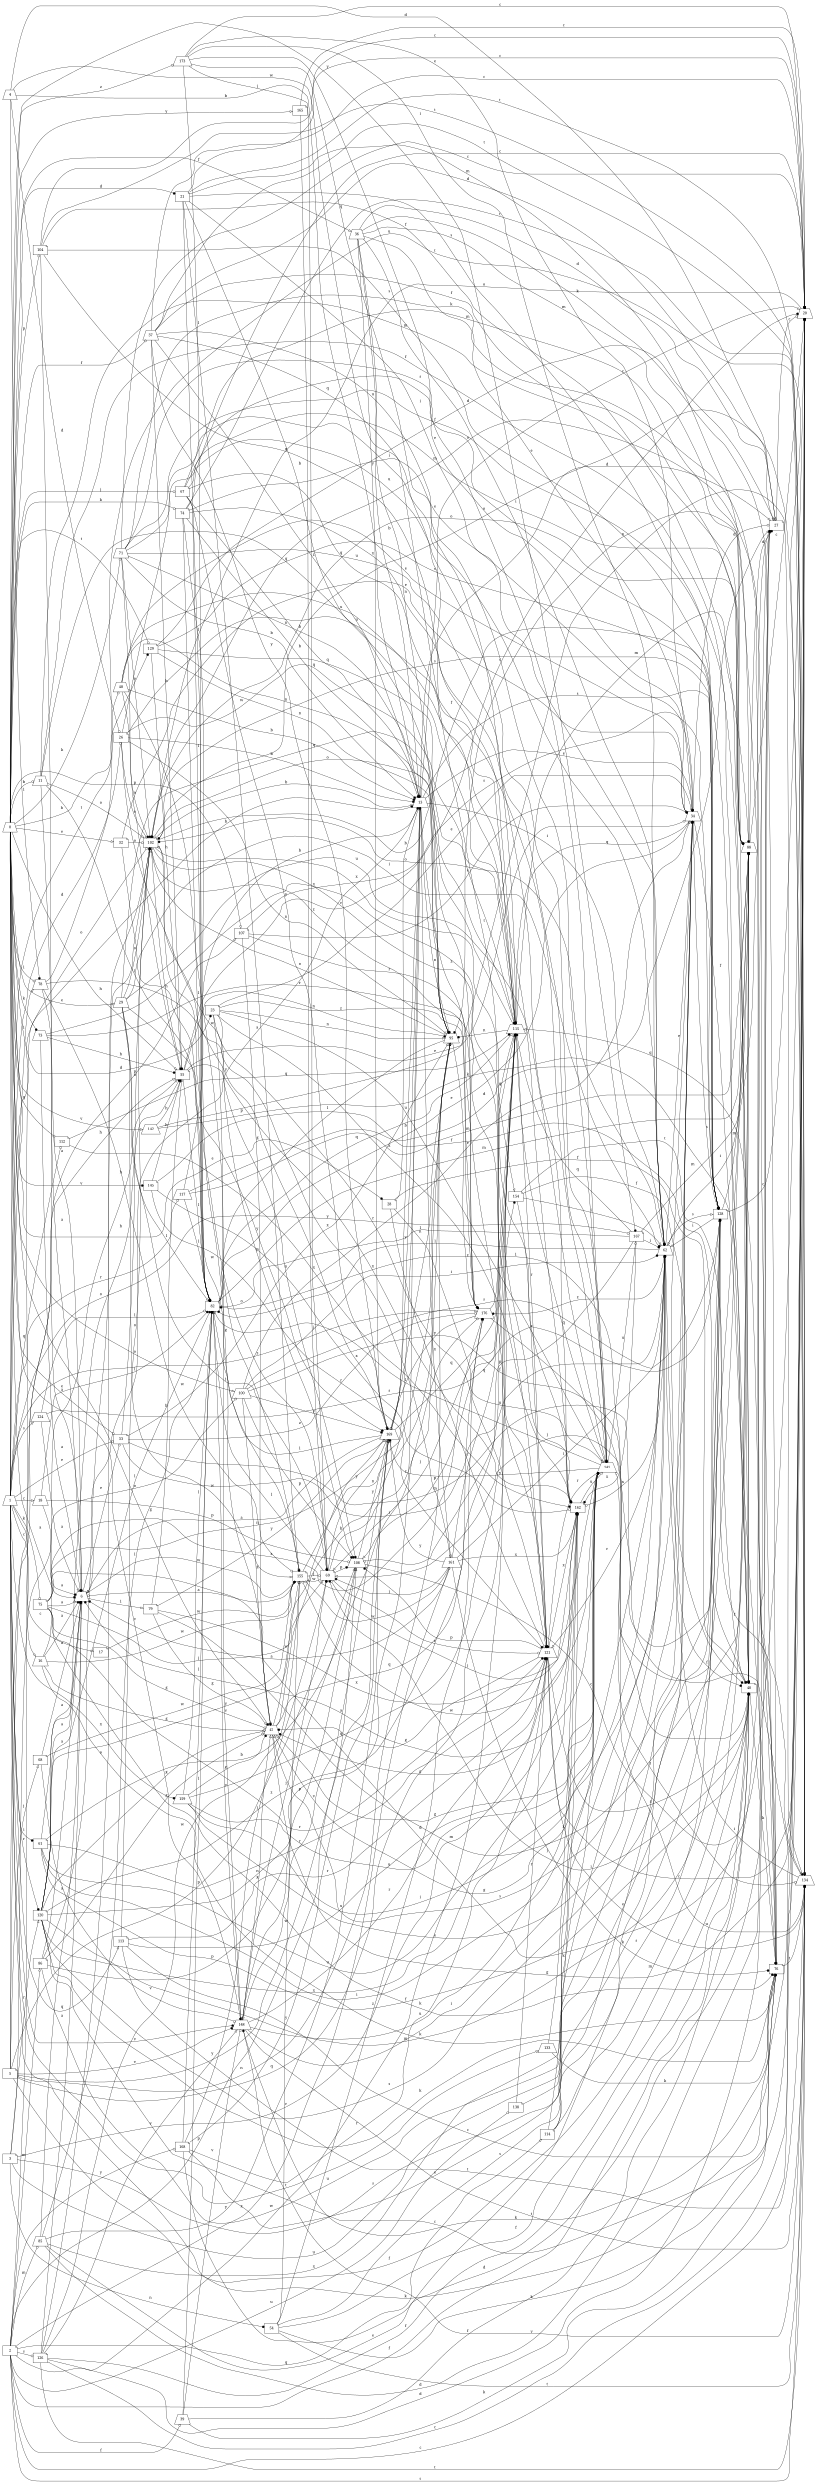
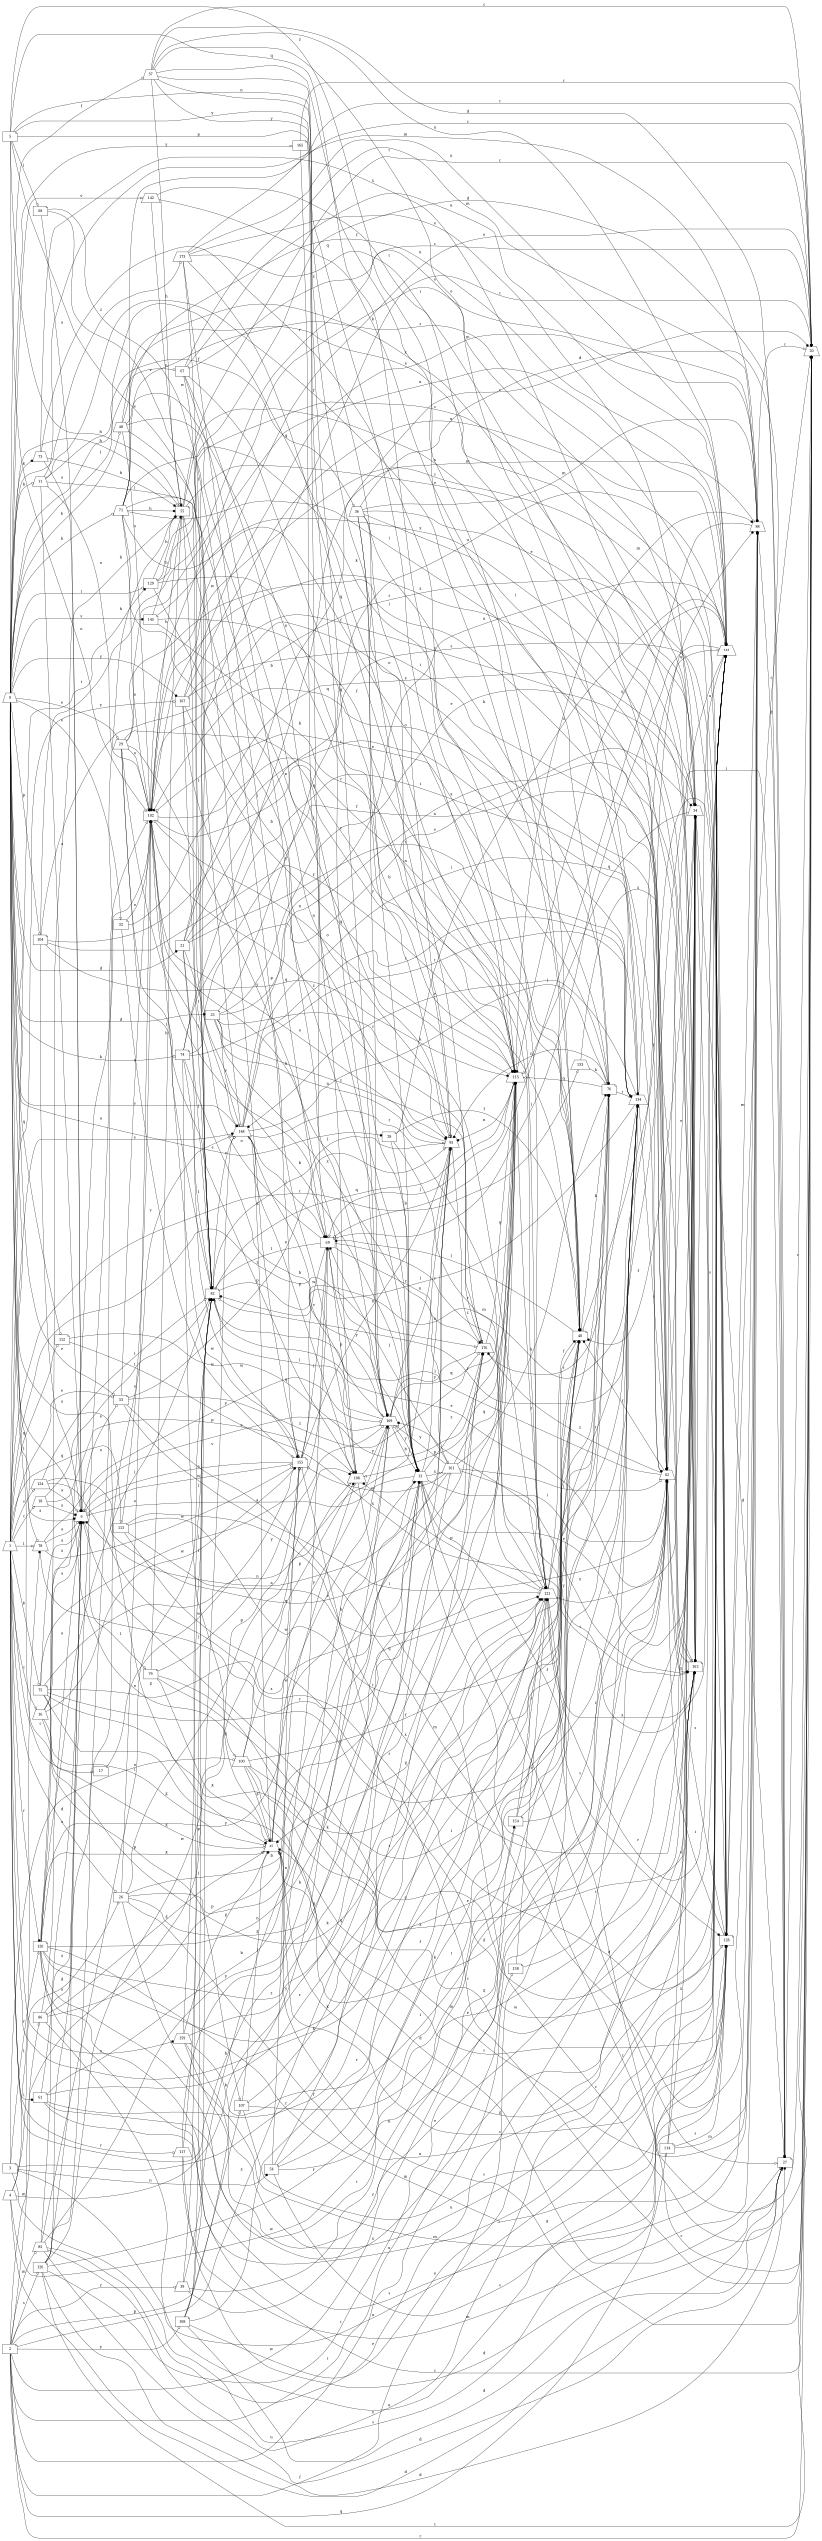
edge "141" -> "167": reversed
edge "124" -> "115": added, label "q"
